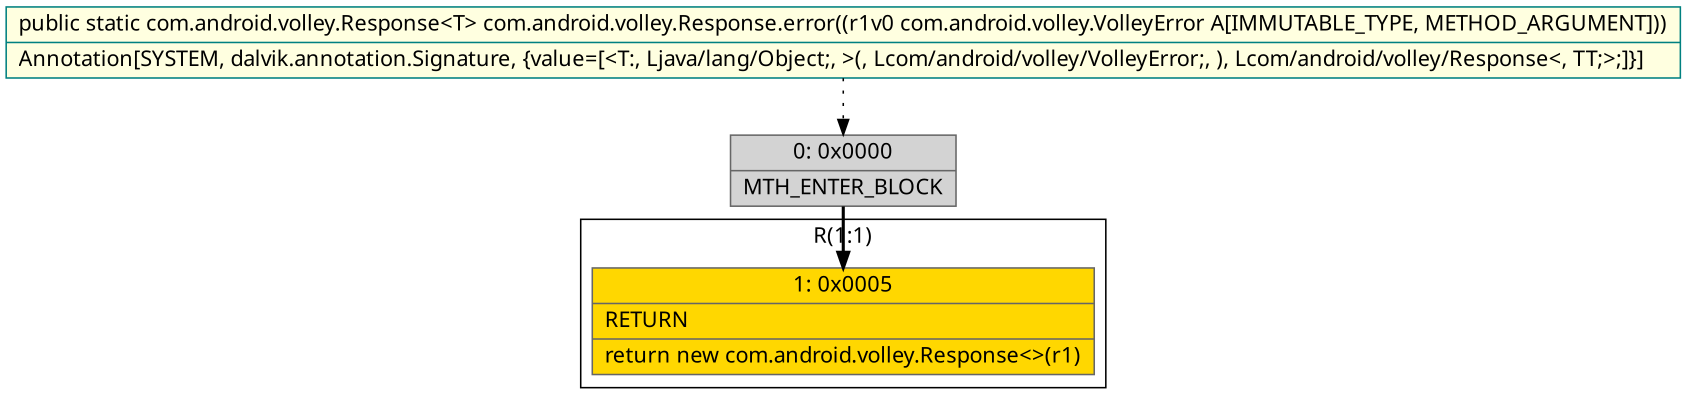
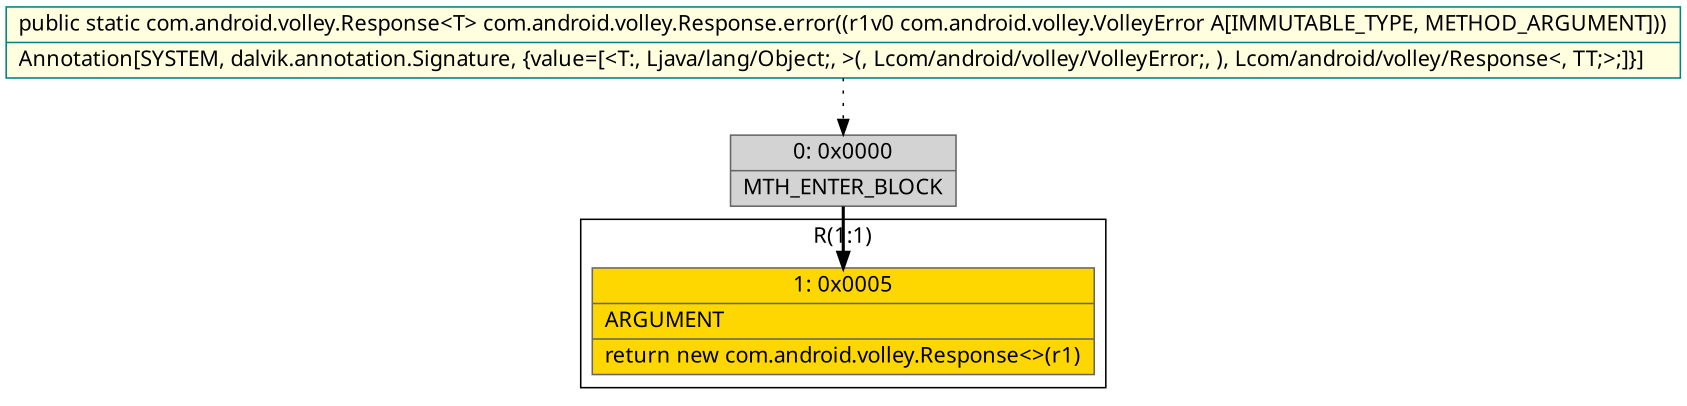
node "1: 0x0005": text "RETURN" -> "ARGUMENT"
